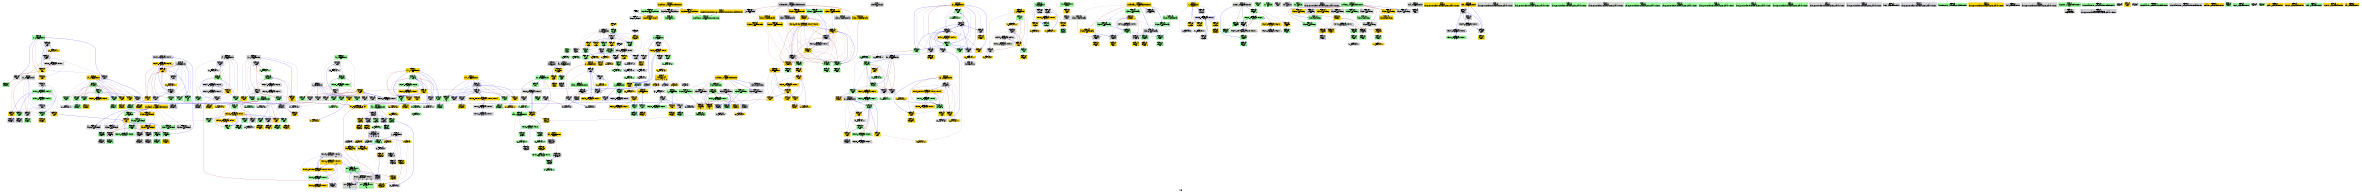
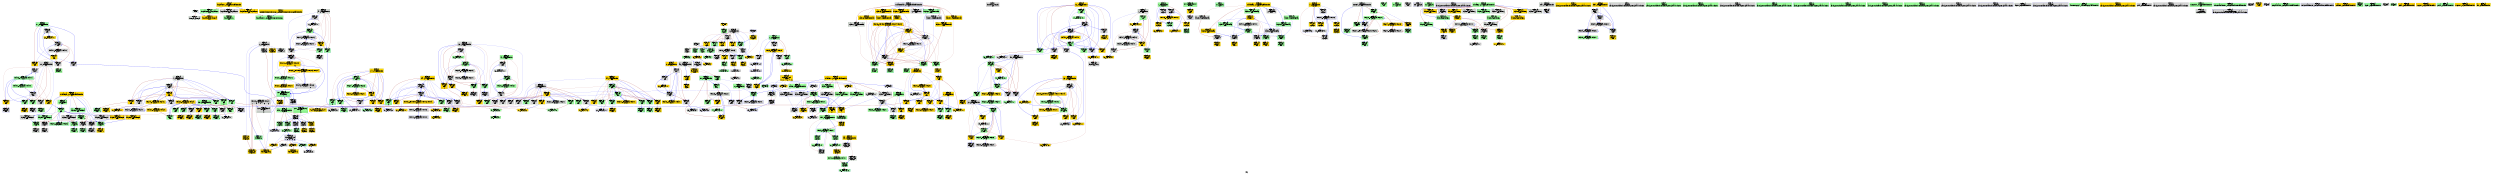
node "NodeID: 2": added
node "NodeID: 64": fillcolor gold -> lightgrey
node "NodeID: 555": text "430 = var(428, 429, )" -> "430 = cmp(428, 429, )"
node "NodeID: 524": fillcolor gold -> lightgrey
node "NodeID: 126": added
edge "NodeID: 689" -> "NodeID: 372": now "NodeID: 215" -> "NodeID: 372"
node "NodeID: 255": fillcolor lightgrey -> gold
node "NodeID: 415": fillcolor gold -> palegreen
